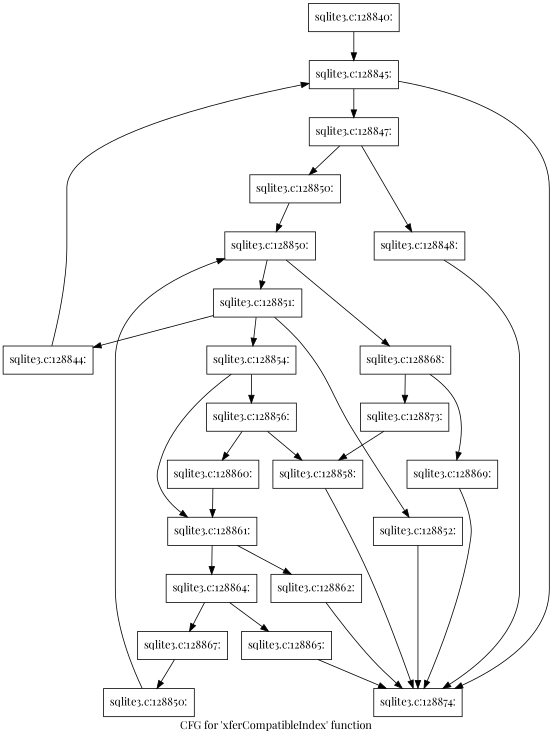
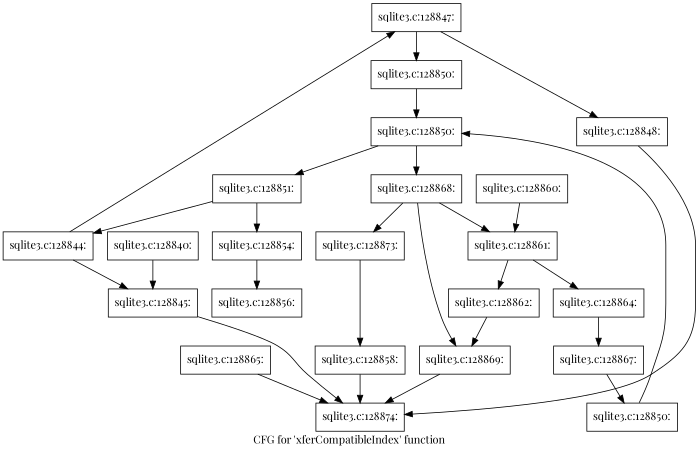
edge "sqlite3.c:128845:" -> "sqlite3.c:128847:": now "sqlite3.c:128844:" -> "sqlite3.c:128847:"
edge "sqlite3.c:128854:" -> "sqlite3.c:128861:": now "sqlite3.c:128868:" -> "sqlite3.c:128861:"
edge "sqlite3.c:128856:" -> "sqlite3.c:128860:": removed
edge "sqlite3.c:128856:" -> "sqlite3.c:128858:": removed
node "sqlite3.c:128852:": removed
edge "sqlite3.c:128864:" -> "sqlite3.c:128865:": removed
edge "sqlite3.c:128862:" -> "sqlite3.c:128874:": now "sqlite3.c:128862:" -> "sqlite3.c:128869:"
